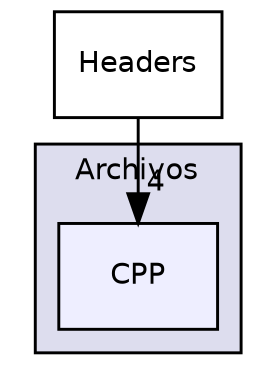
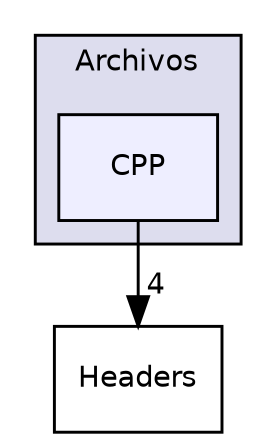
edge "Headers" -> "CPP": reversed
